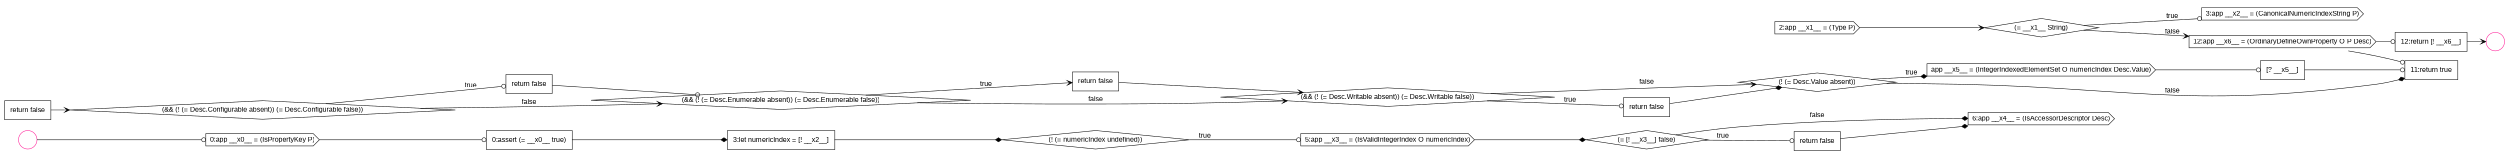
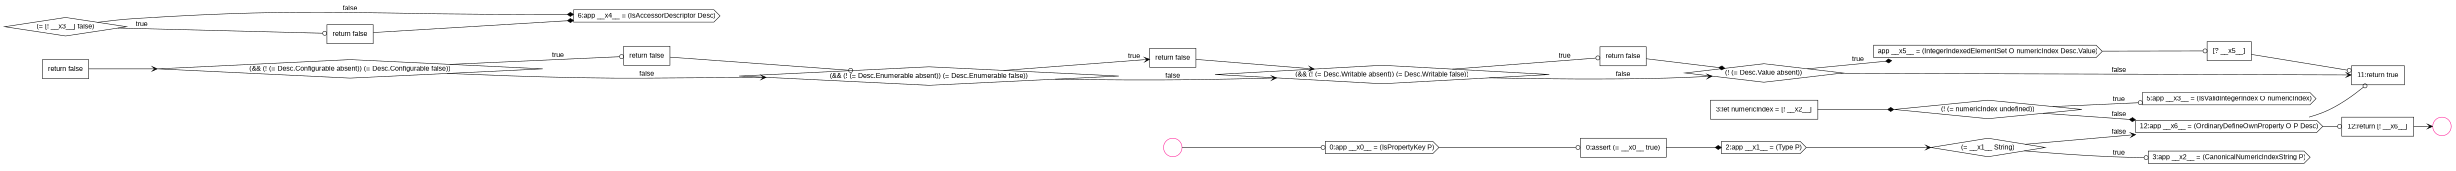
edge "(! (= Desc.Value absent))" -> "11:return true": arrowhead diamond -> vee
edge "(! (= numericIndex undefined))" -> "12:app __x6__ = (OrdinaryDefineOwnProperty O P Desc)": added, label "false"
edge "0:assert (= __x0__ true)" -> "3:let numericIndex = [! __x2__]": now "0:assert (= __x0__ true)" -> "2:app __x1__ = (Type P)"
edge "5:app __x3__ = (IsValidIntegerIndex O numericIndex)" -> "(= [! __x3__] false)": removed
